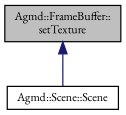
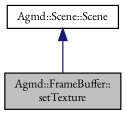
edge "Agmd::Scene::Scene" -> "Agmd::FrameBuffer:: setTexture": reversed
